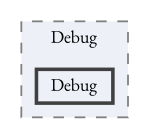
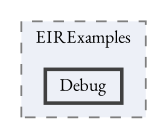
cluster "Debug": label "Debug" -> "EIRExamples"
